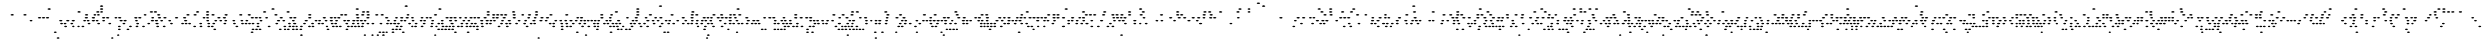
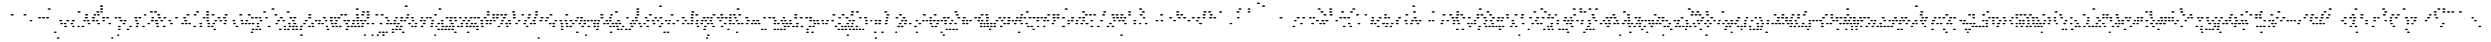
node "n363": removed
